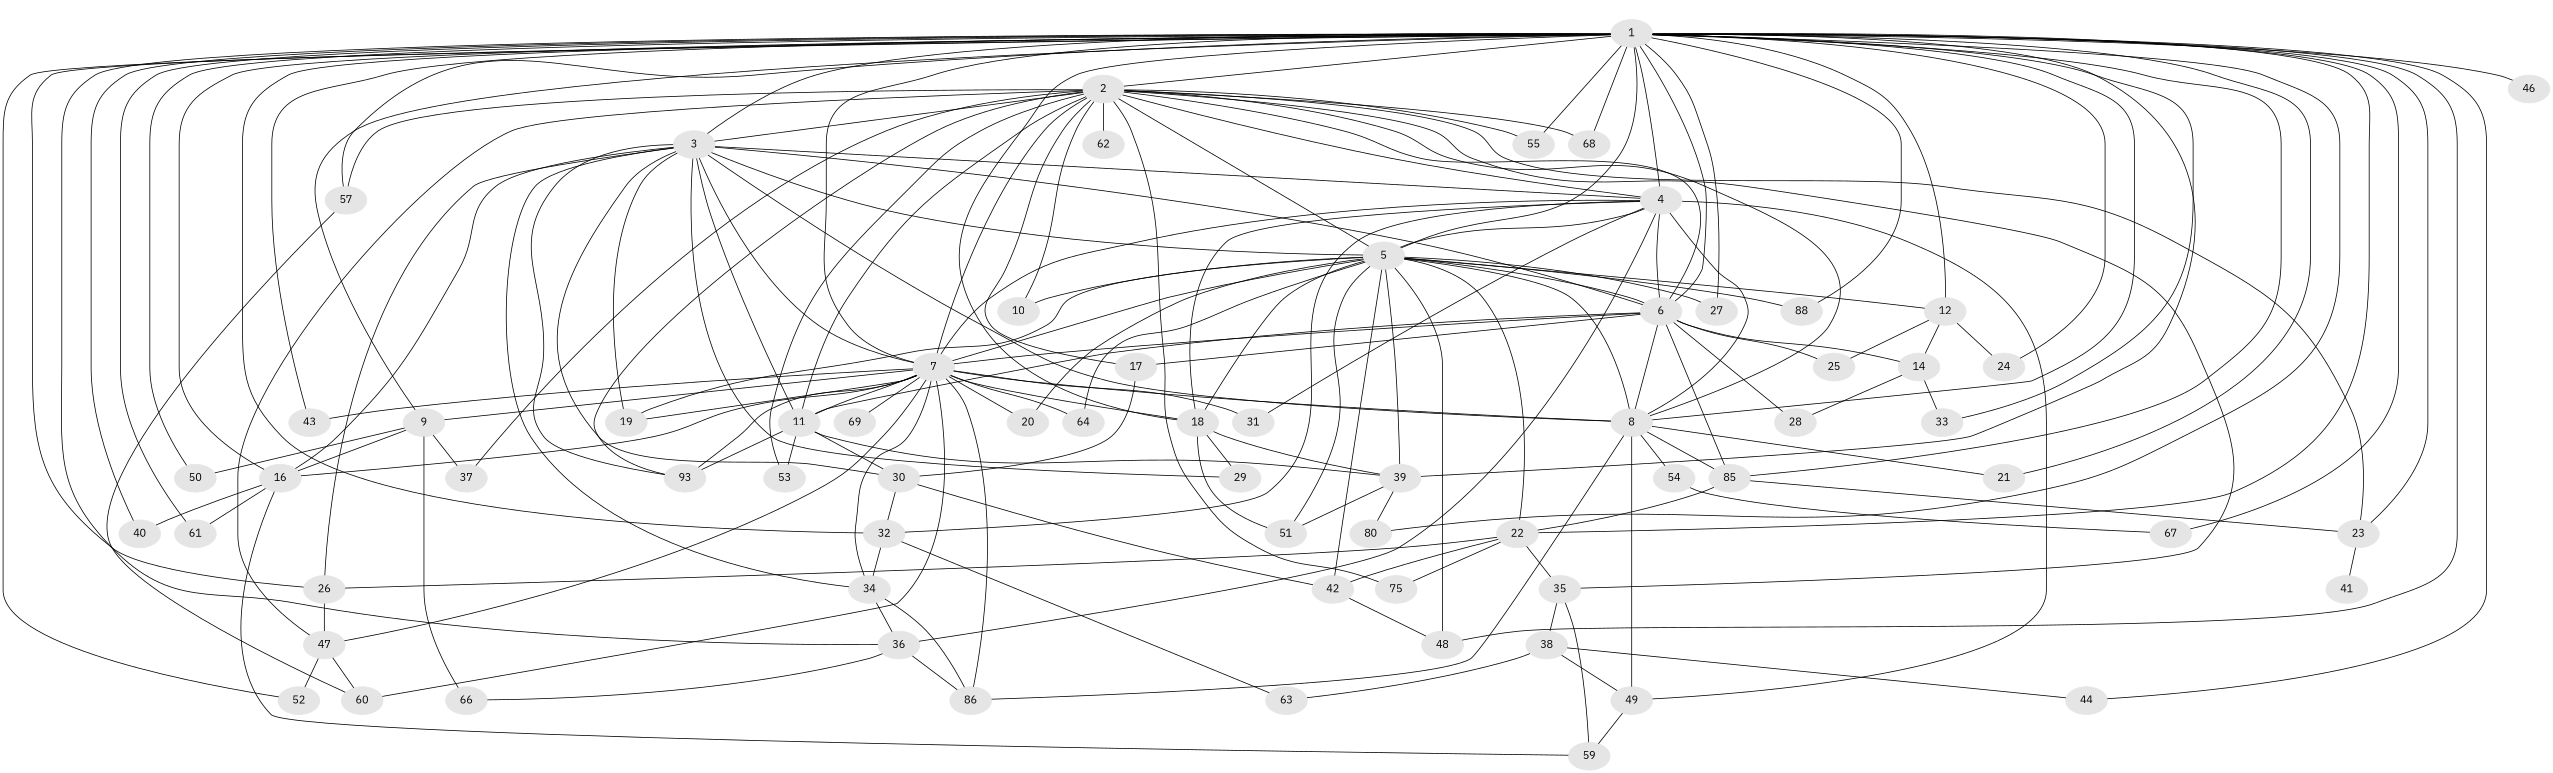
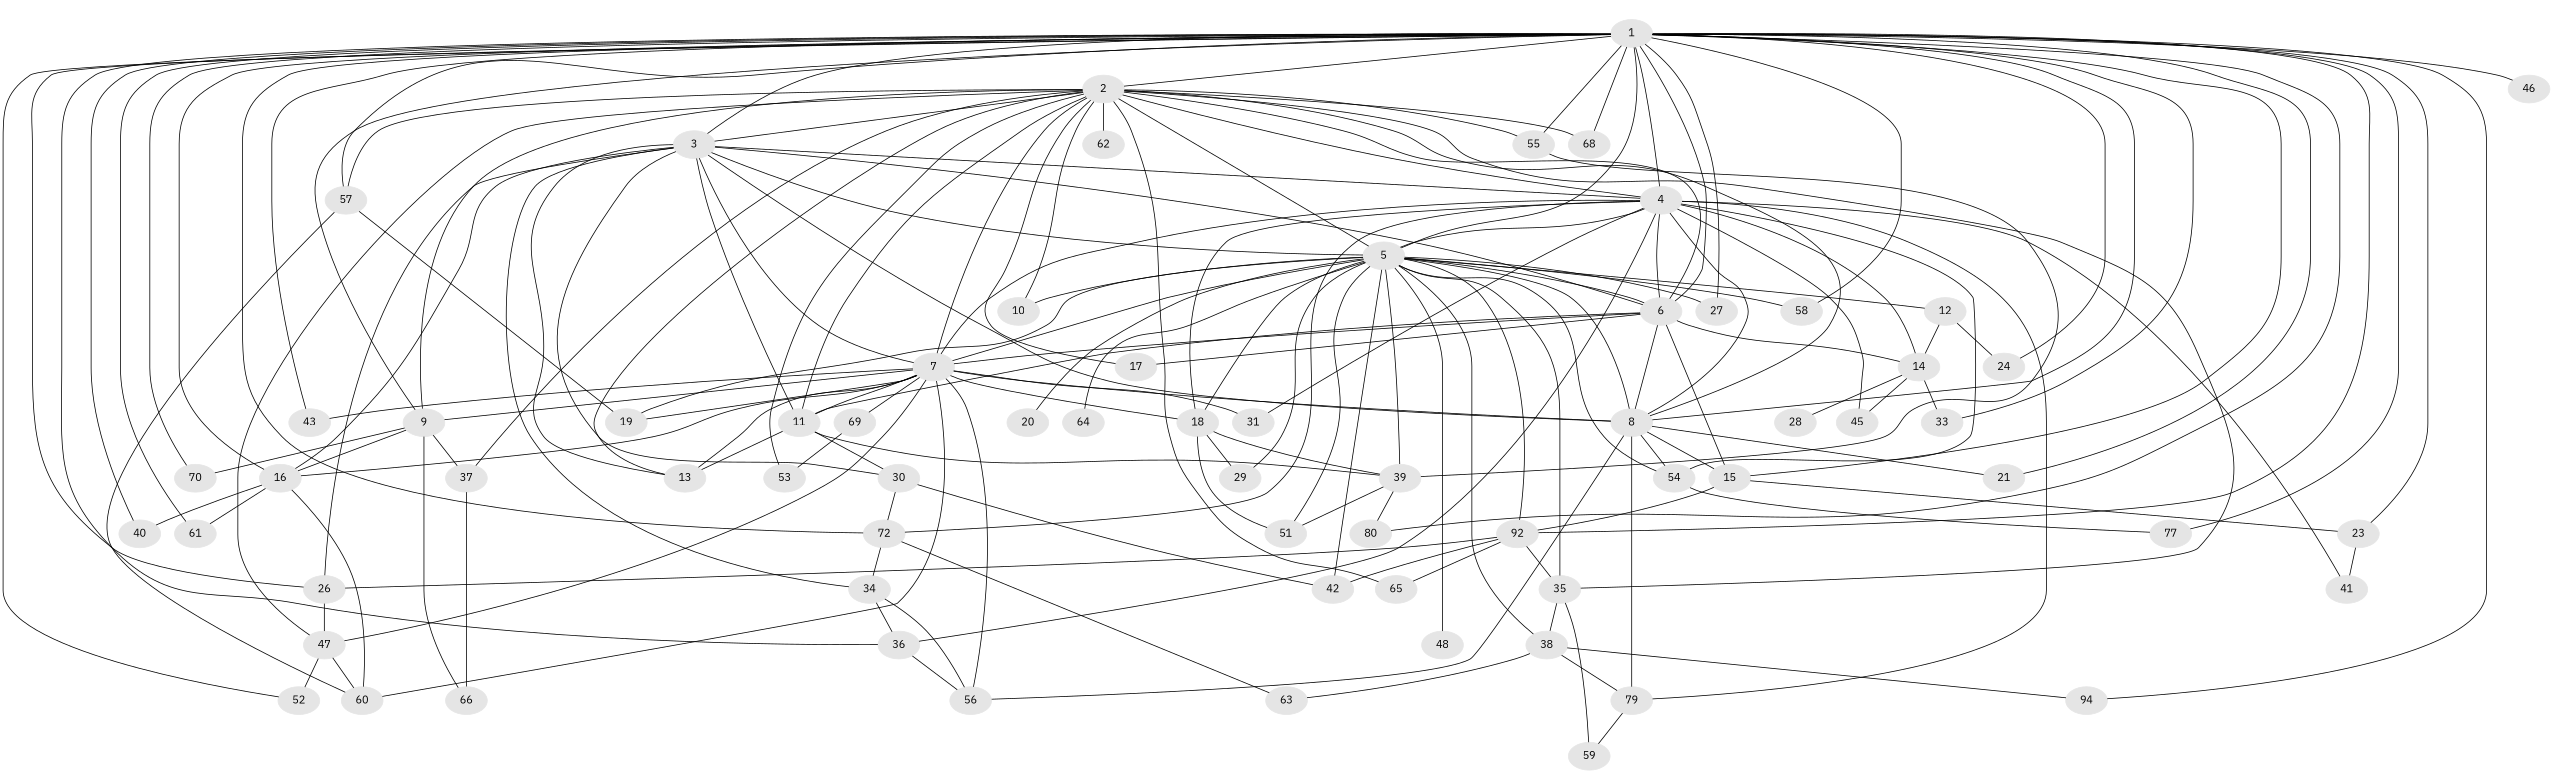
edge "1" -- "7": removed
edge "1" -- "18": removed
edge "1" -- "12": removed
edge "2" -- "23": now "2" -- "9"
edge "4" -- "14": added
edge "3" -- "19": now "57" -- "19"
edge "4" -- "41": added
node "88": label "88" -> "58"
edge "5" -- "54": added
edge "1" -- "39": now "55" -- "39"
edge "4" -- "54": added
edge "6" -- "28": removed
node "25": removed
edge "5" -- "35": added
edge "7" -- "20": removed
edge "7" -- "64": removed
node "45": added
edge "1" -- "48": removed
edge "5" -- "38": added
edge "11" -- "53": now "69" -- "53"
edge "3" -- "29": now "5" -- "29"
edge "17" -- "30": removed
edge "7" -- "34": removed
node "50": label "50" -> "70"
node "93": label "93" -> "13"
node "85": label "85" -> "15"
node "32": label "32" -> "72"
node "22": label "22" -> "92"
node "67": label "67" -> "77"
node "75": label "75" -> "65"
edge "42" -- "48": removed
edge "36" -- "66": now "37" -- "66"
node "86": label "86" -> "56"
node "49": label "49" -> "79"
node "44": label "44" -> "94"
edge "16" -- "59": now "16" -- "60"
